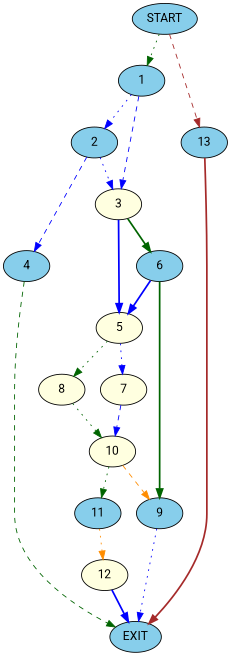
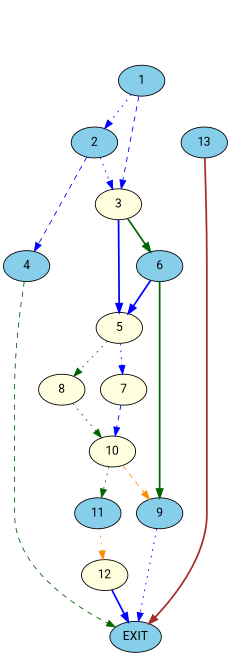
node "START": removed
